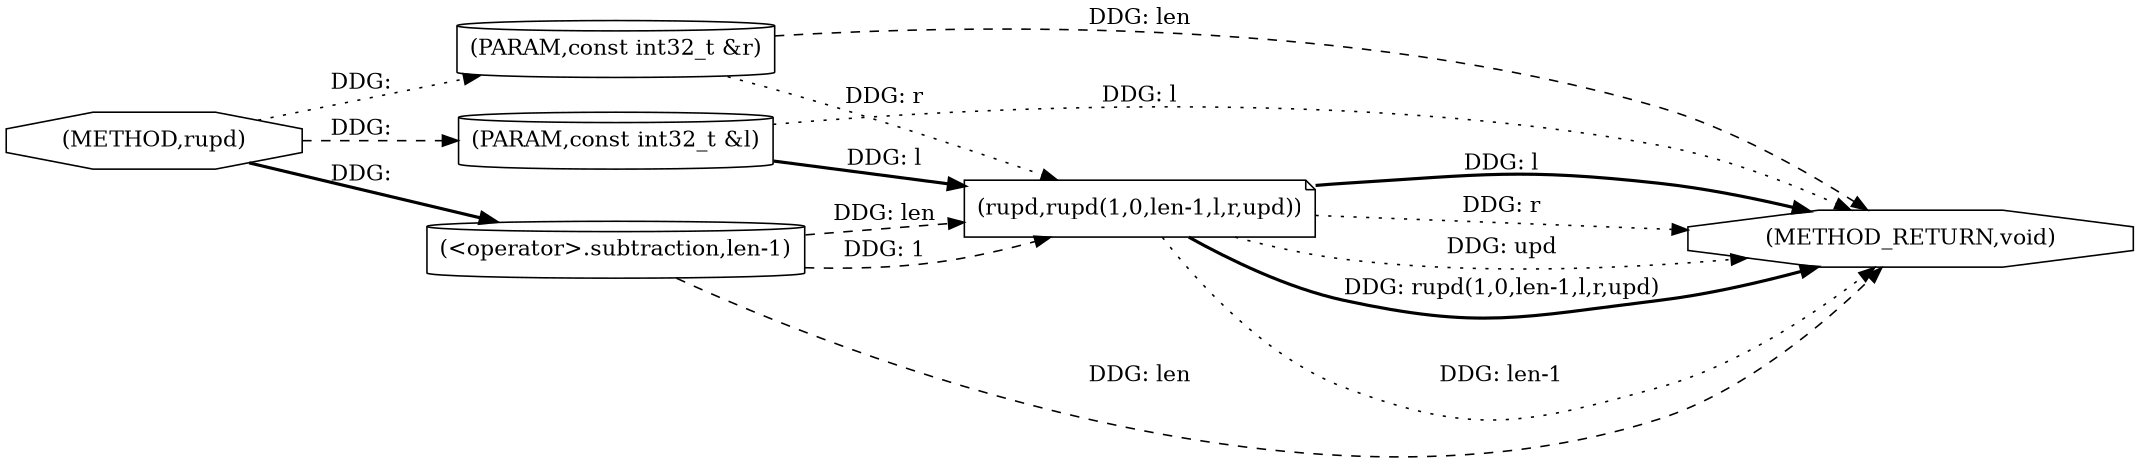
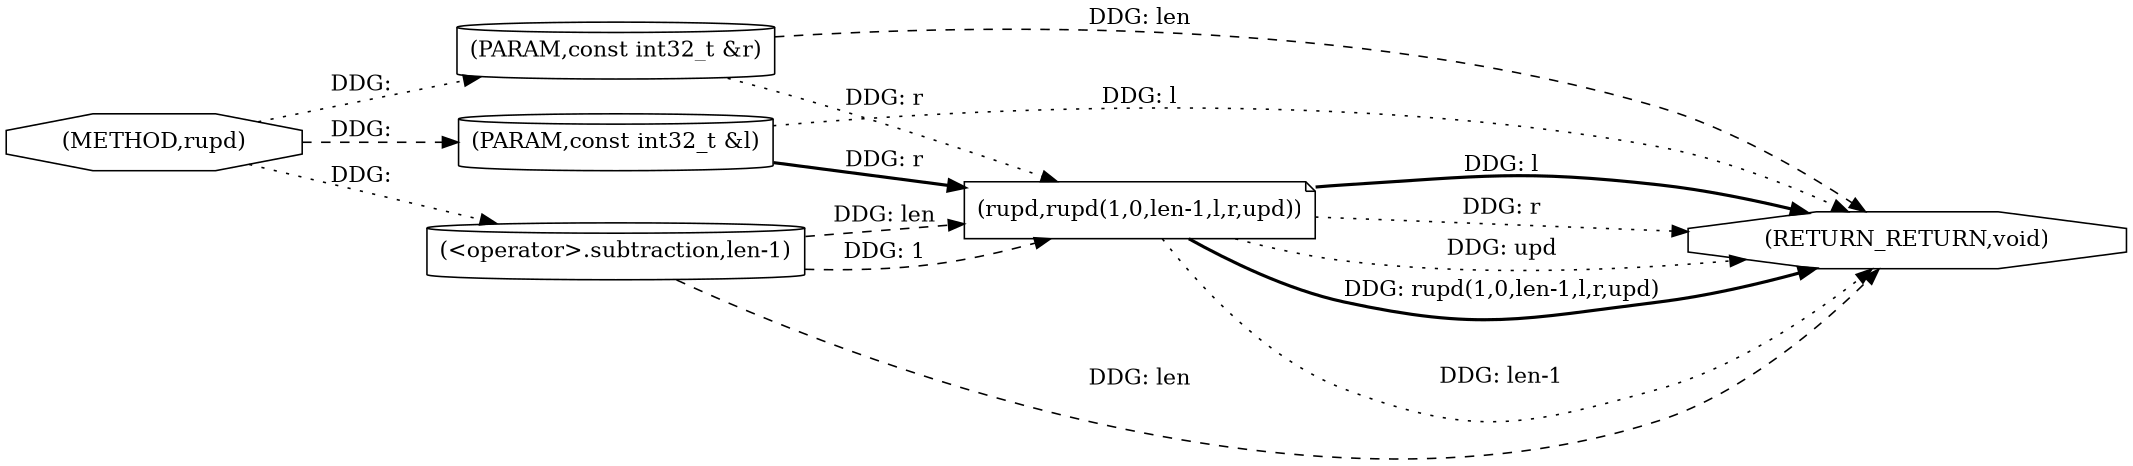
edge "(PARAM,const int32_t &l)" -> "(rupd,rupd(1,0,len-1,l,r,upd))": label "DDG: l" -> "DDG: r"
edge "(METHOD,rupd)" -> "(<operator>.subtraction,len-1)": style bold -> dotted
node "(METHOD_RETURN,void)": label "(METHOD_RETURN,void)" -> "(RETURN_RETURN,void)"
